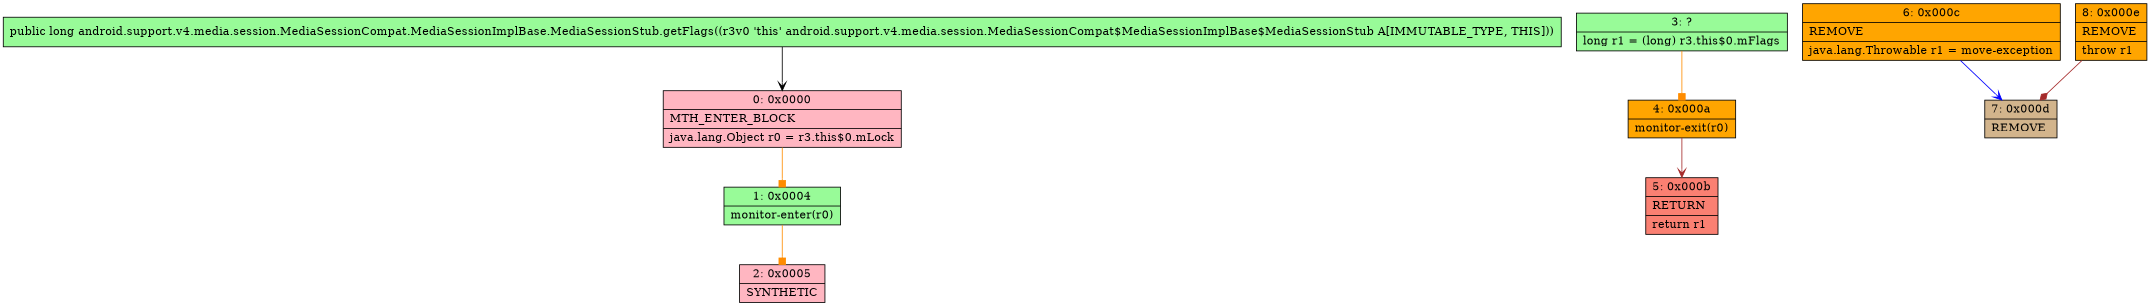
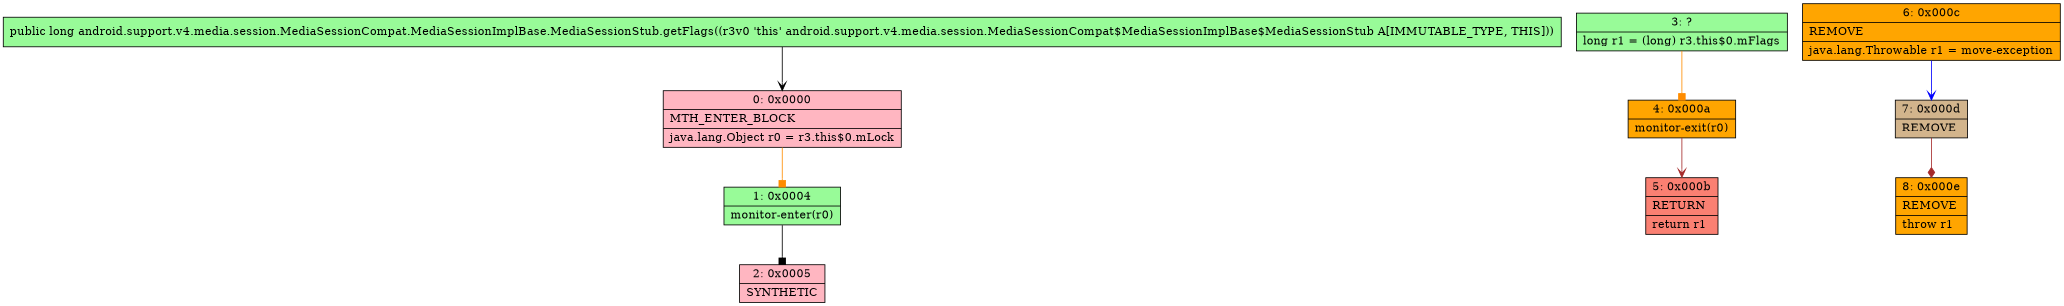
edge "8: 0x000e" -> "7: 0x000d": reversed
edge "1: 0x0004" -> "2: 0x0005": color darkorange -> black
